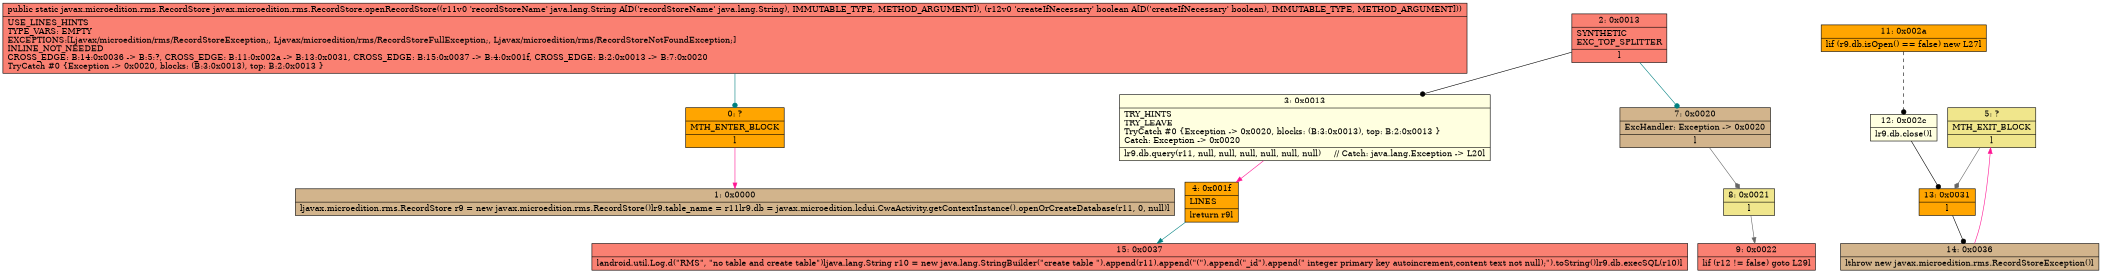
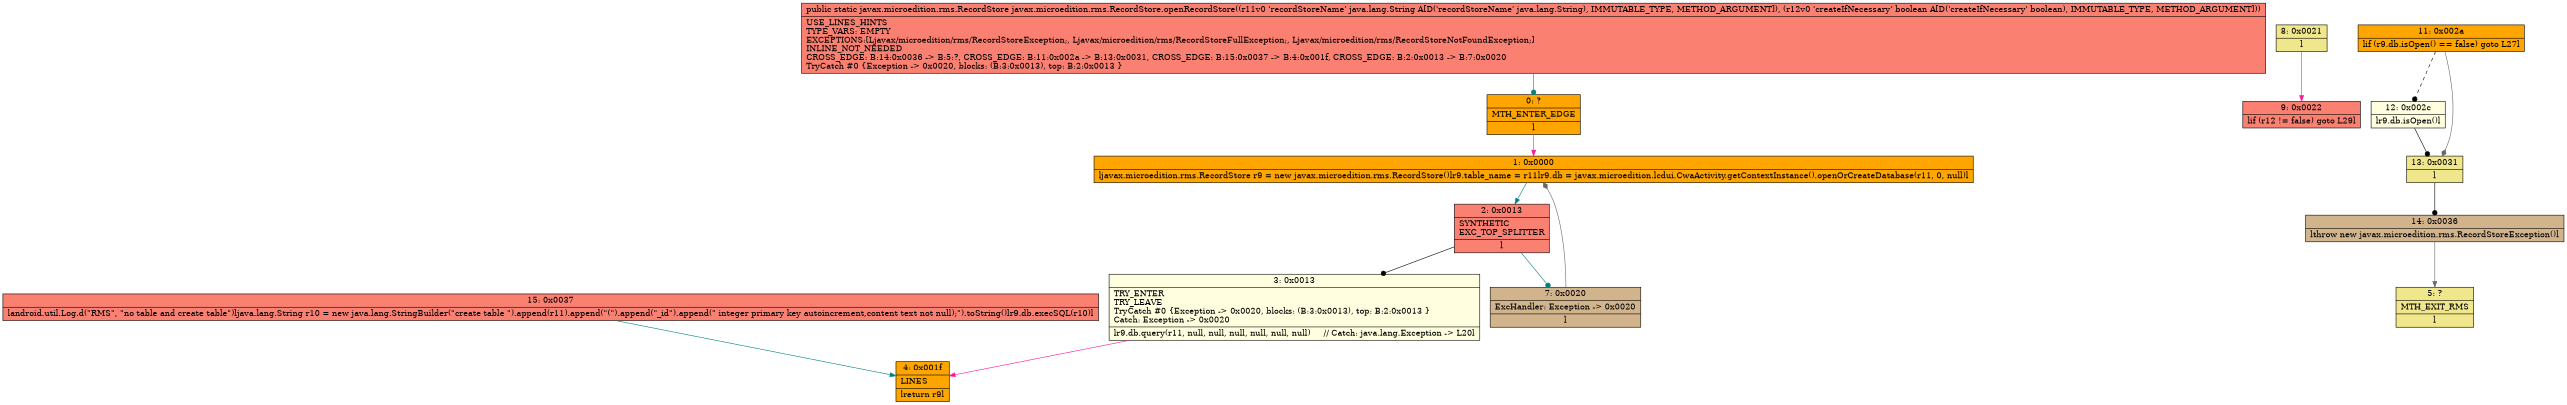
node "11: 0x002a": text "lif (r9.db.isOpen() == false) new L27l" -> "lif (r9.db.isOpen() == false) goto L27l"
node "3: 0x0013": text "TRY_HINTS" -> "TRY_ENTER"
node "0: ?": text "MTH_ENTER_BLOCK" -> "MTH_ENTER_EDGE"
node "5: ?": text "MTH_EXIT_BLOCK" -> "MTH_EXIT_RMS"
node "12: 0x002c": text "lr9.db.close()l" -> "lr9.db.isOpen()l"
edge "7: 0x0020" -> "8: 0x0021": now "7: 0x0020" -> "1: 0x0000"
edge "5: ?" -> "13: 0x0031": now "11: 0x002a" -> "13: 0x0031"
edge "1: 0x0000" -> "2: 0x0013": added
edge "14: 0x0036" -> "5: ?": color deeppink -> gray40
node "1: 0x0000": fillcolor tan -> orange
node "13: 0x0031": fillcolor orange -> khaki
edge "8: 0x0021" -> "9: 0x0022": color gray40 -> deeppink
edge "4: 0x001f" -> "15: 0x0037": reversed
